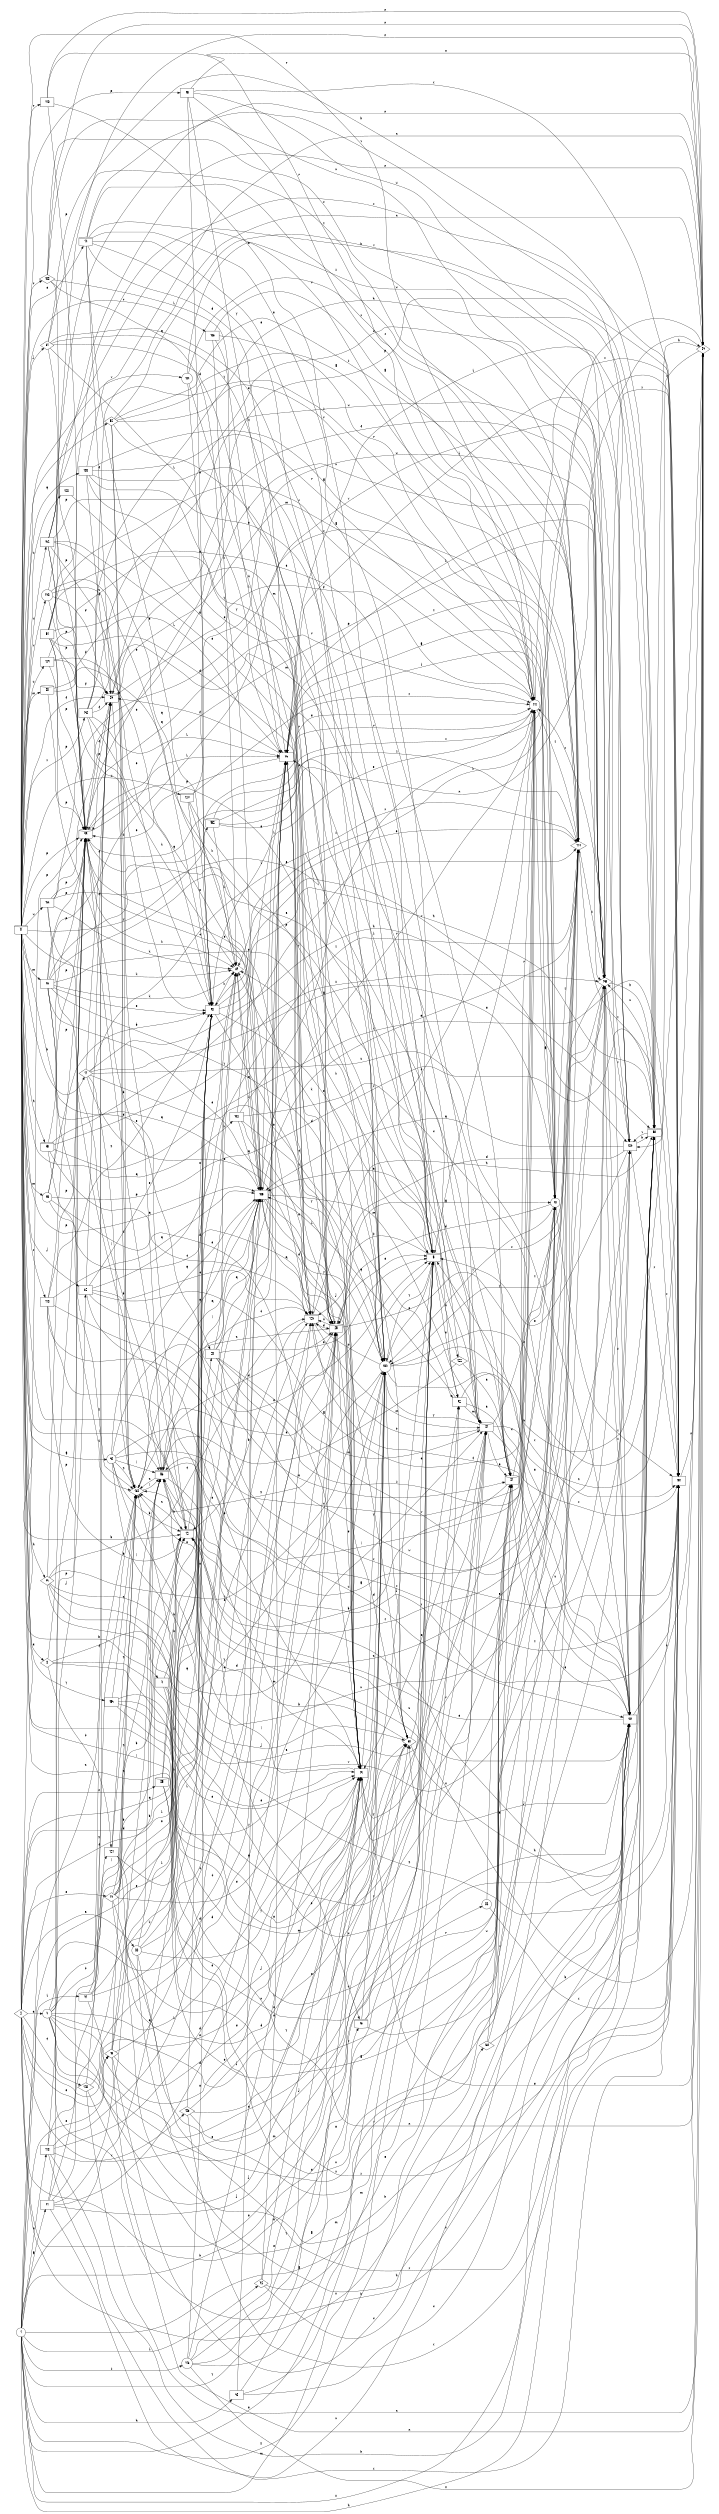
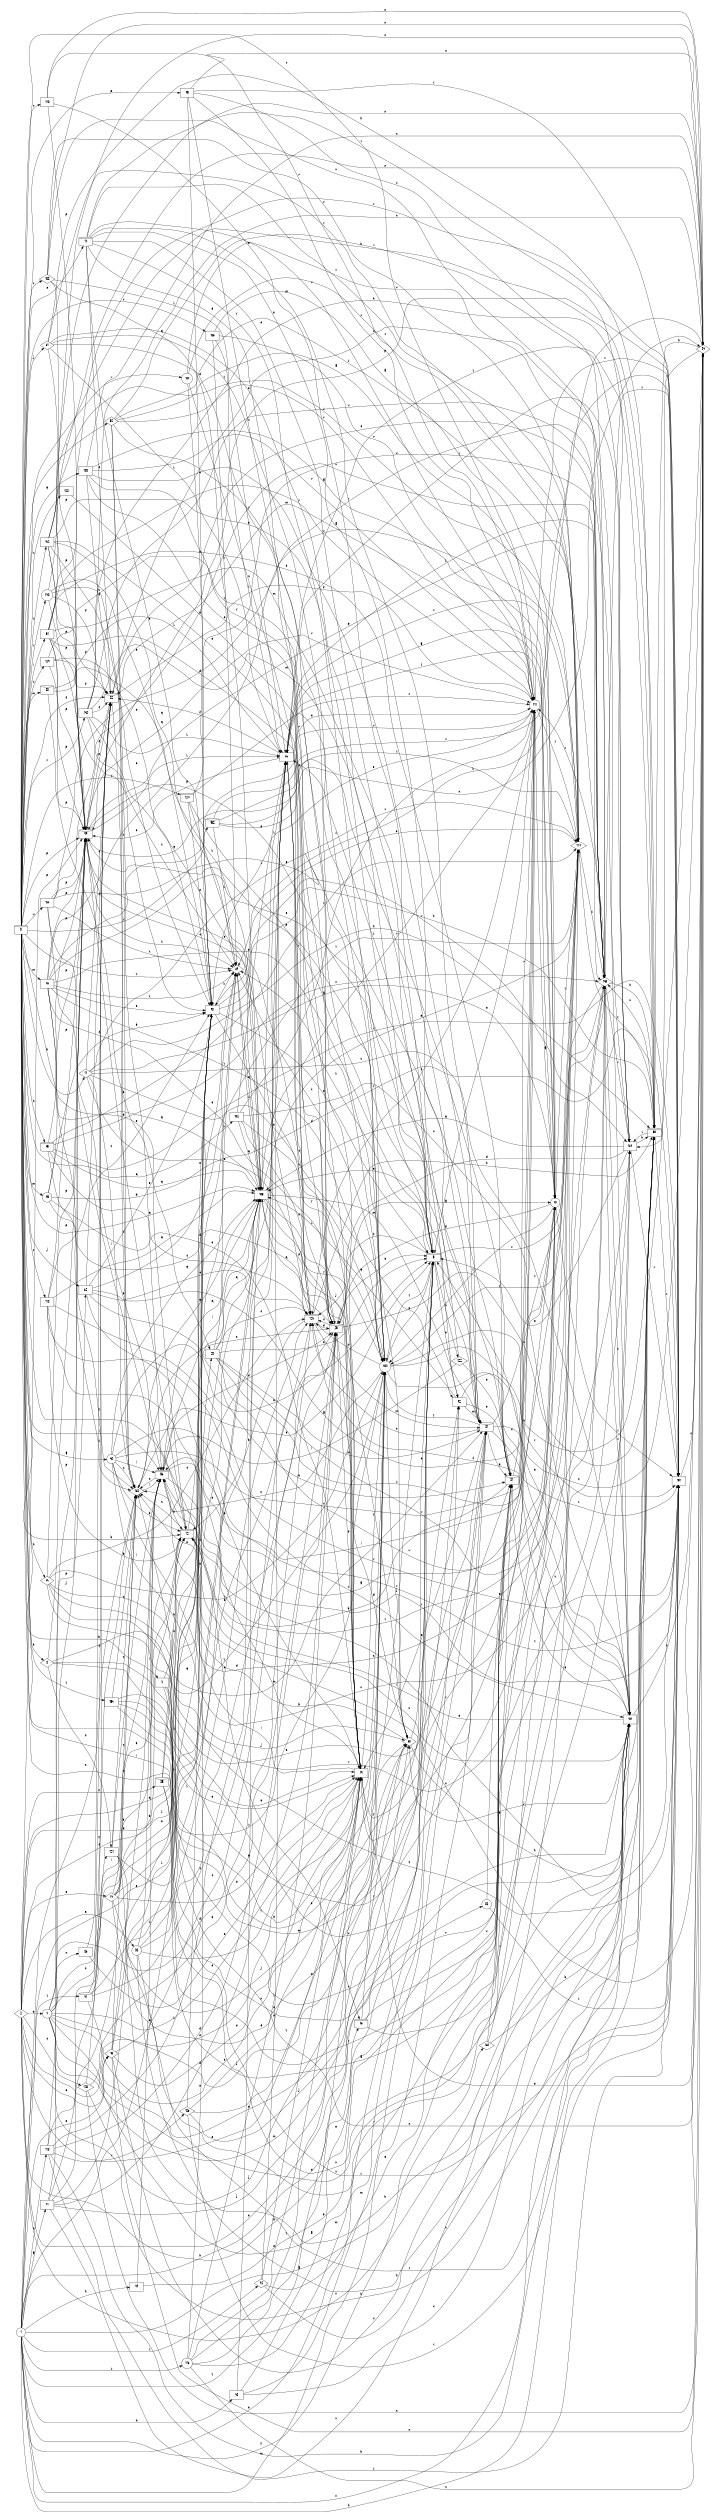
node "37": label "37" -> "32"
edge "14" -> "81": added, label "m"
edge "0" -> "51": added, label "i"
node "137": label "137" -> "167"
edge "45" -> "105": added, label "q"
node "86": added
node "49": added
